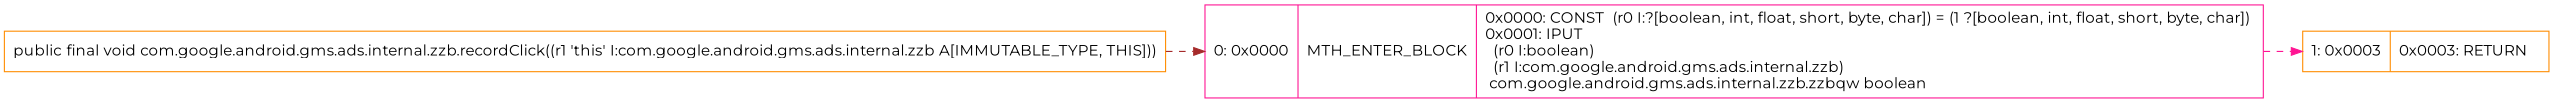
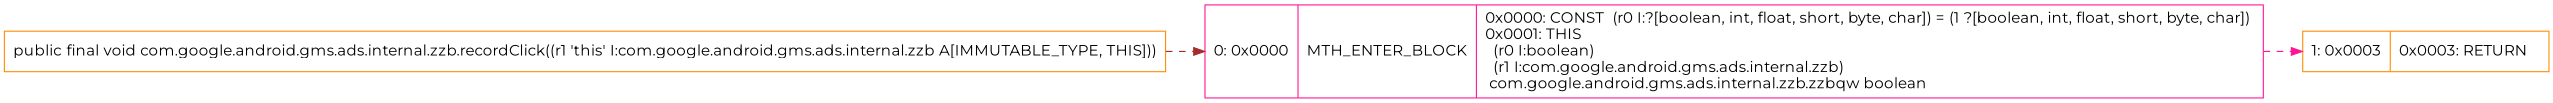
node "0: 0x0000": text "0x0001: IPUT" -> "0x0001: THIS"
